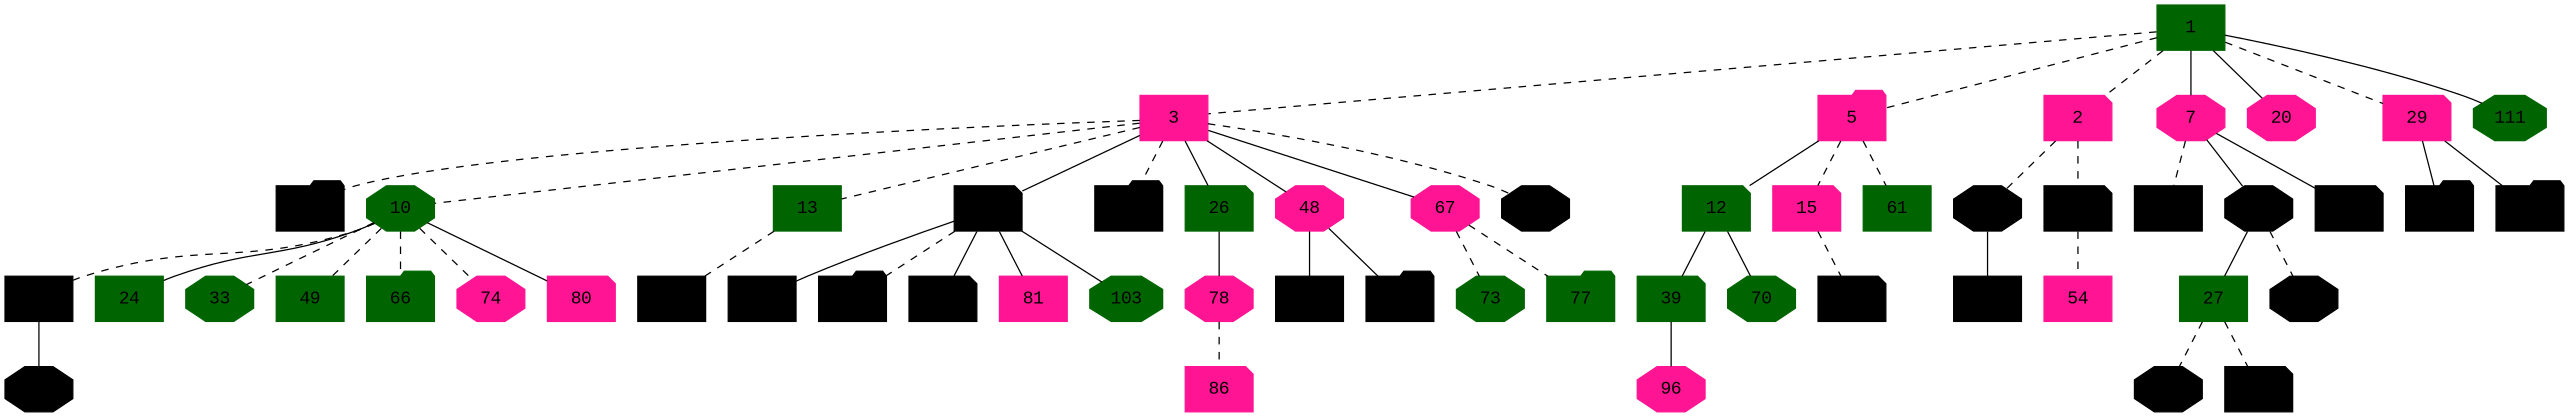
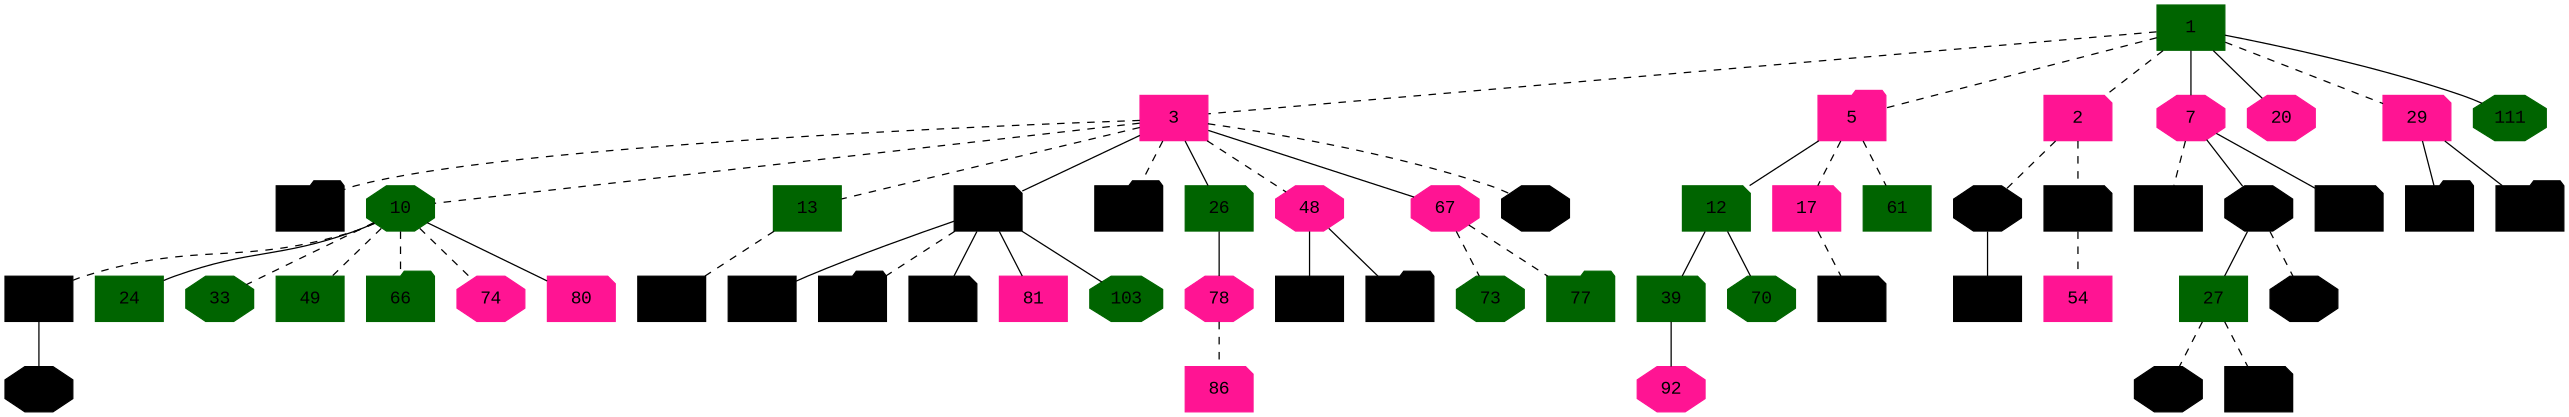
edge "3" -- "48": style solid -> dashed
node "15": label "15" -> "17"
node "96": label "96" -> "92"
